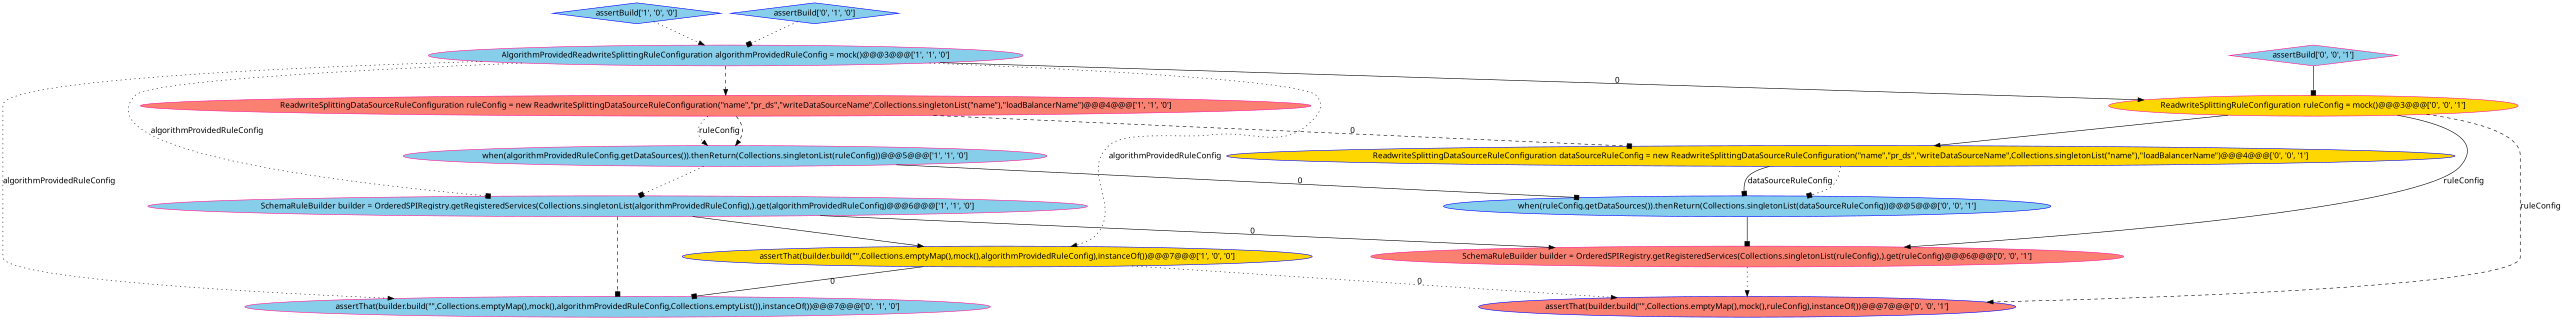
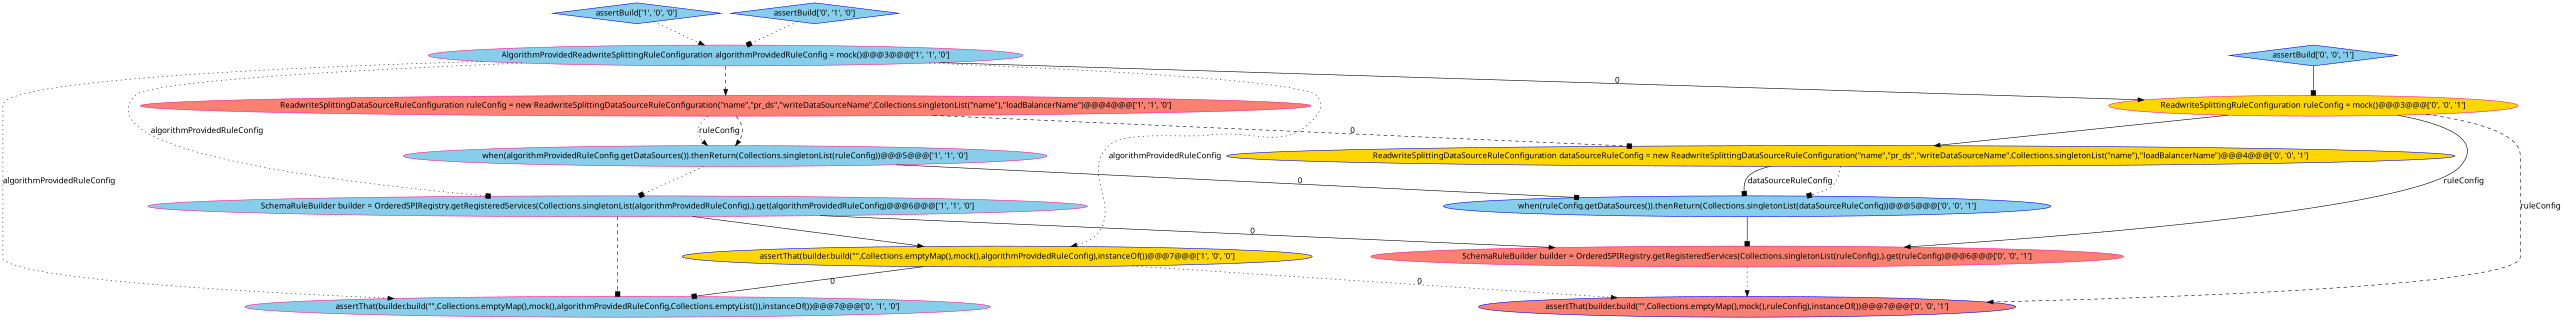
node "assertBuild['0', '0', '1']": color deeppink -> blue
